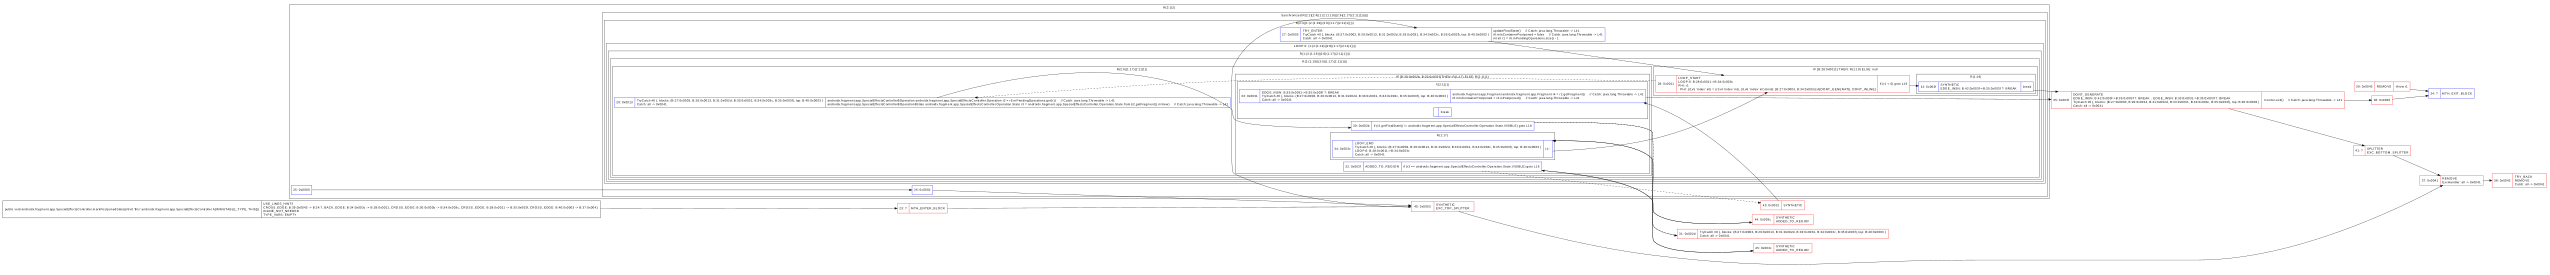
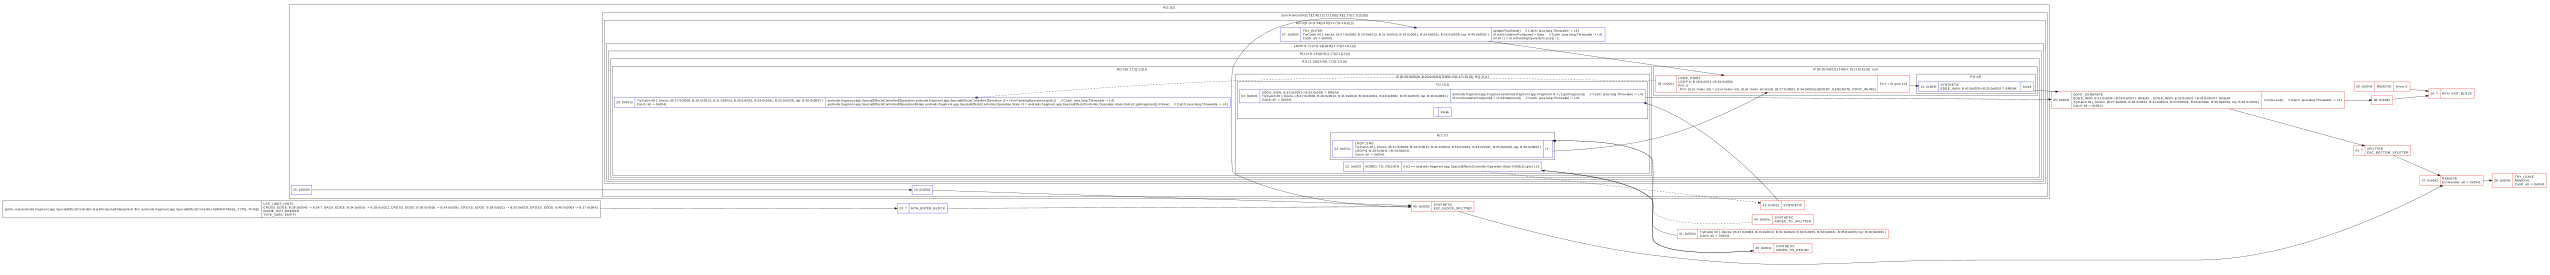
node "24: ?": color blue -> red
node "30: 0x002b": removed
node "38: 0x0042": text "TRY_BACK" -> "TRY_LEAVE"
edge "44: 0x003c" -> "34: 0x003c": style solid -> dashed
node "23: ?": color red -> blue
node "40: 0x0003": text "EXC_TOP_SPLITTER" -> "EXC_BLOCK_SPLITTER"
node "44: 0x003c": text "ADDED_TO_REGION" -> "ADDED_TO_SPLITTER"
